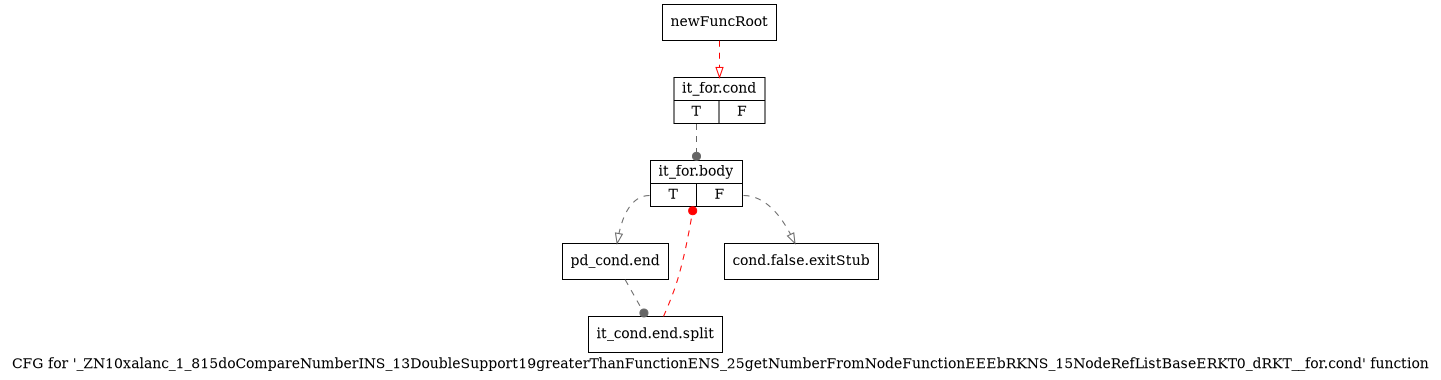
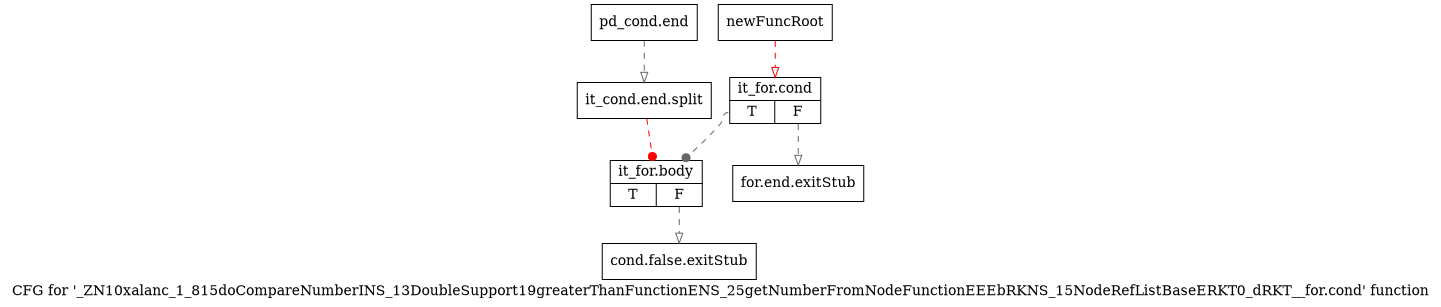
node "for.end.exitStub": added
edge "it_for.body" -> "pd_cond.end": removed
edge "pd_cond.end" -> "it_cond.end.split": arrowhead dot -> onormal
